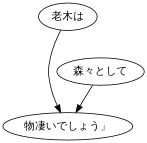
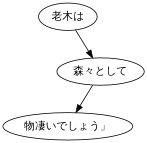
edge "老木は" -> "物凄いでしょう」": now "老木は" -> "森々として"
